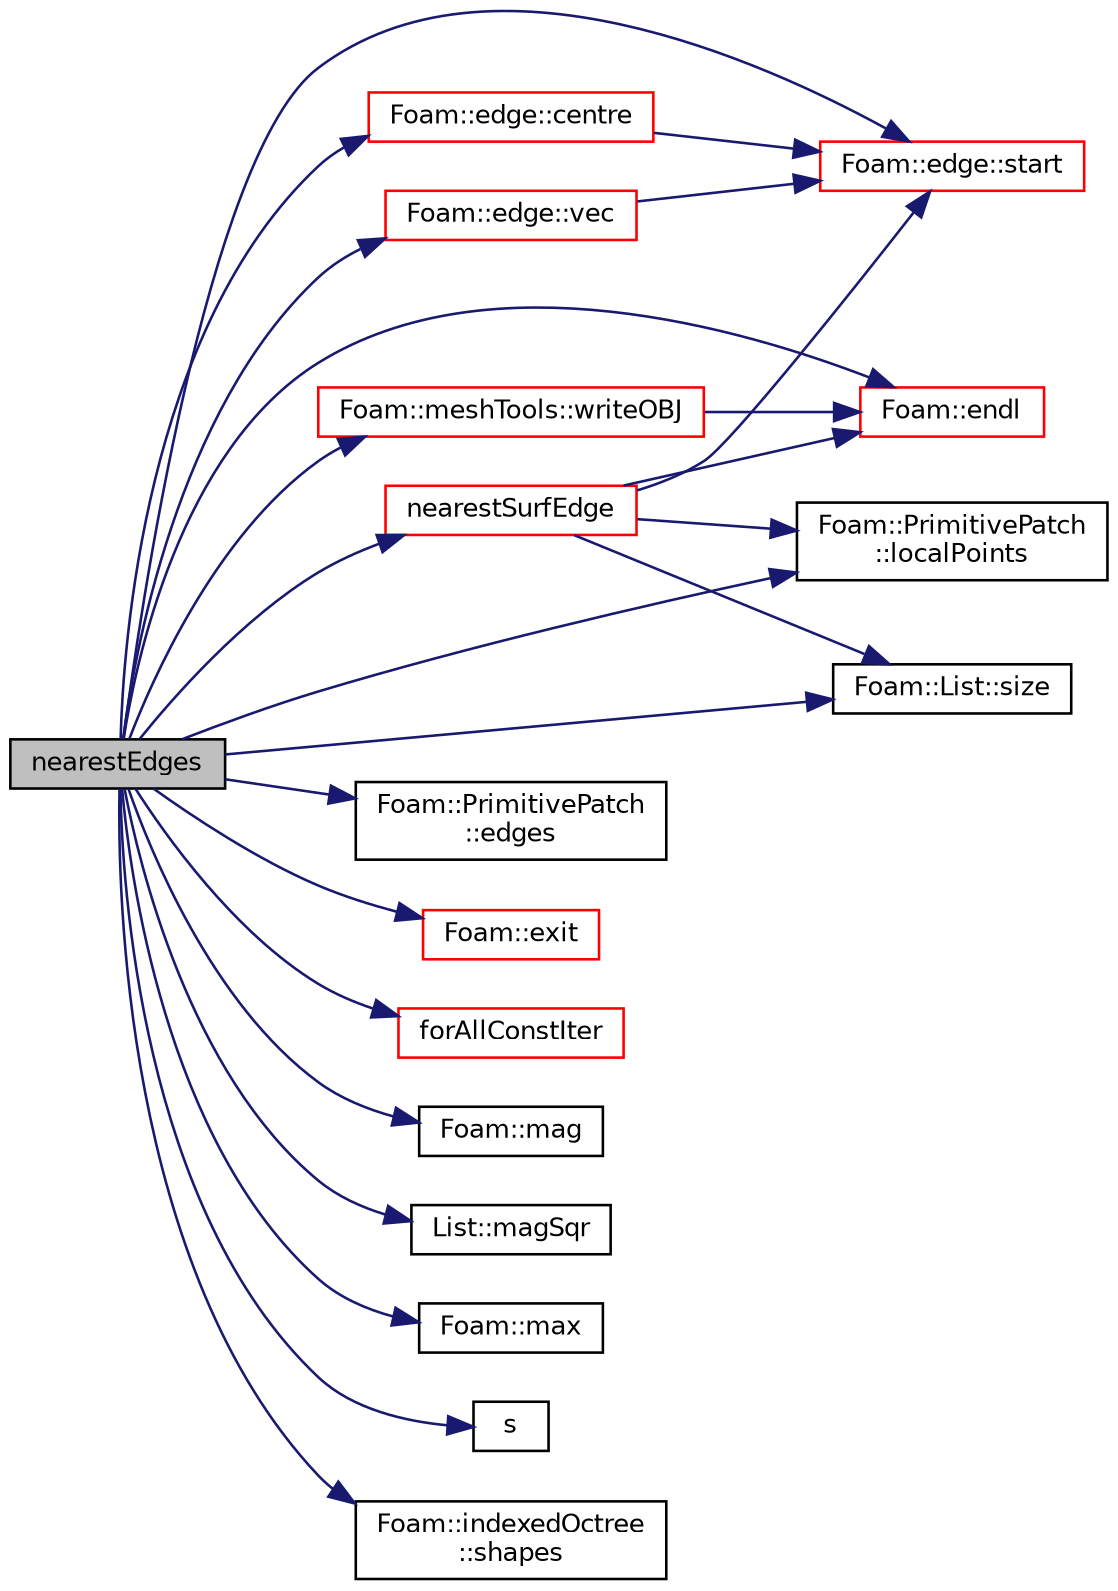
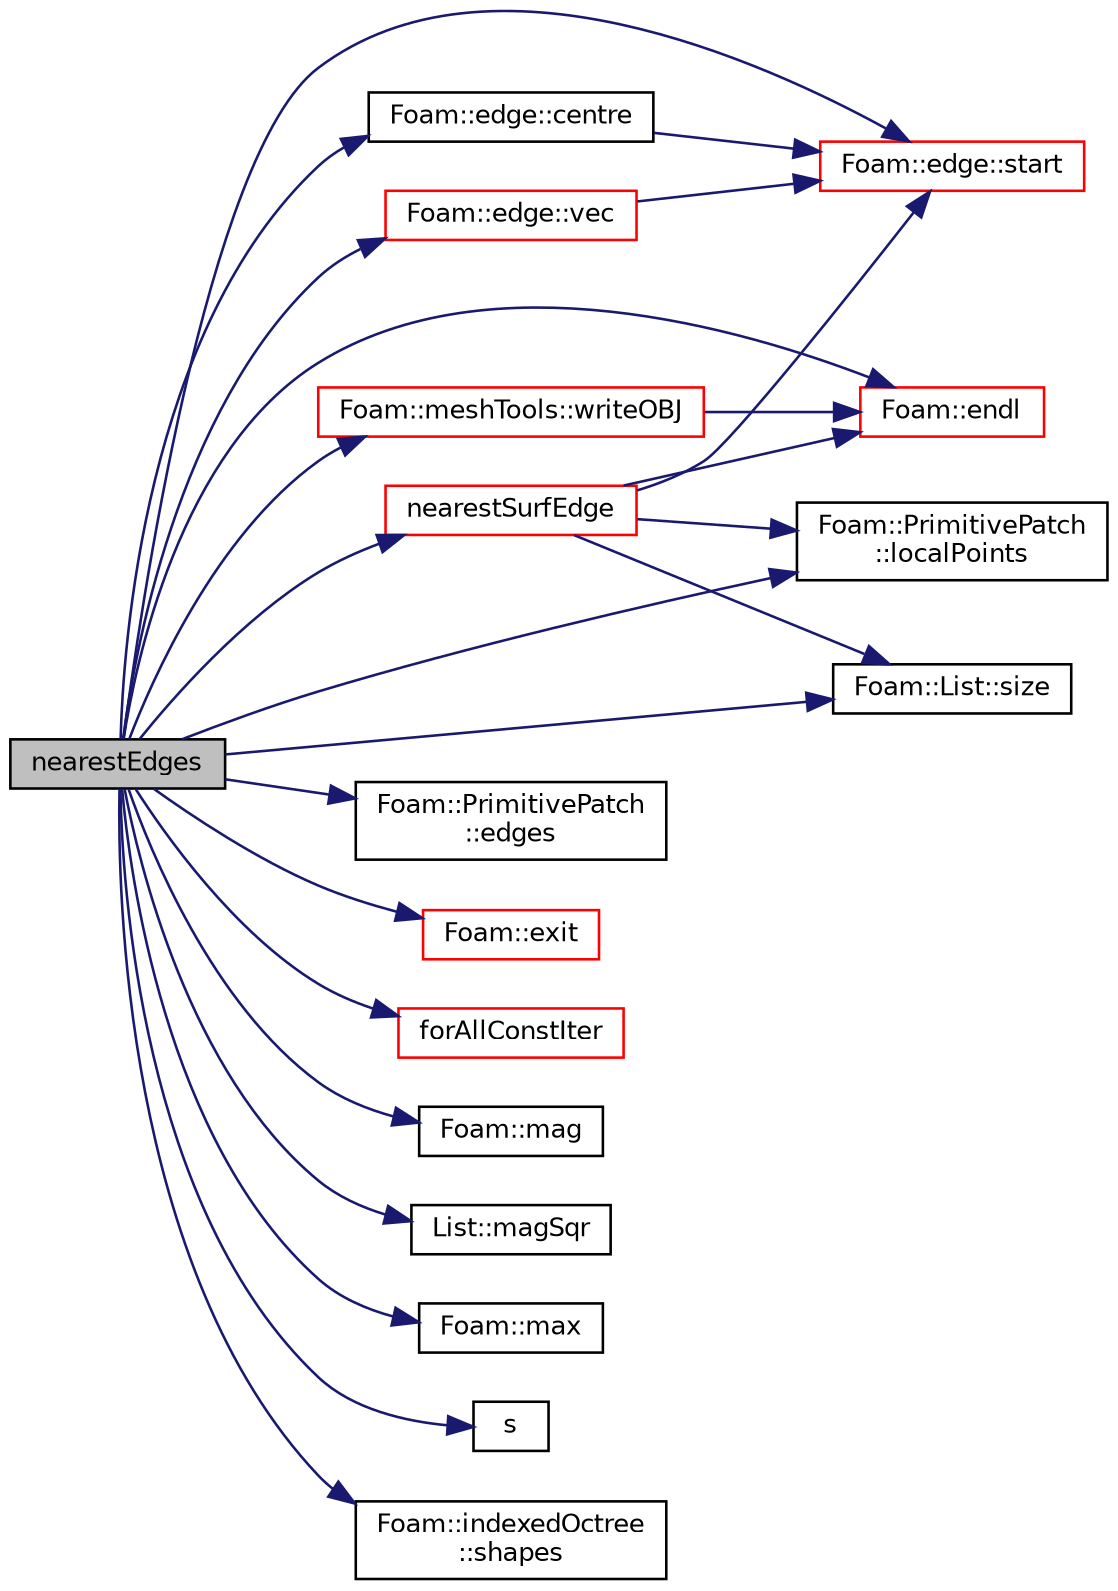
node "Foam::edge::centre": color red -> black
